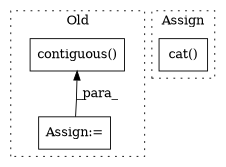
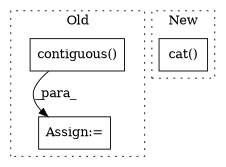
cluster "Assign": label "Assign" -> "New"
edge "Assign:=" -> "contiguous()": reversed
